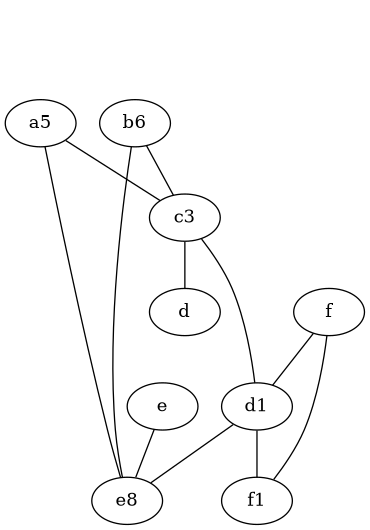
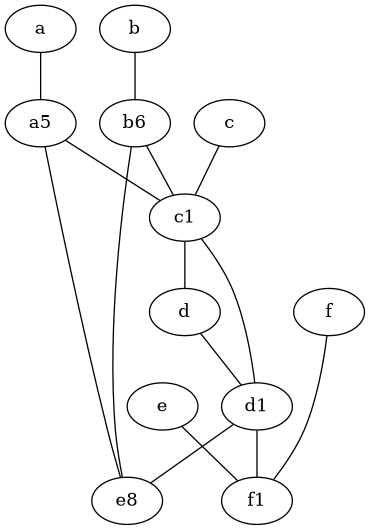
node "a": added
node "b": added
node "c": added
node "c3": label "c3" -> "c1"
edge "f" -- "d1": now "d" -- "d1"
edge "e" -- "e8": now "e" -- "f1"
